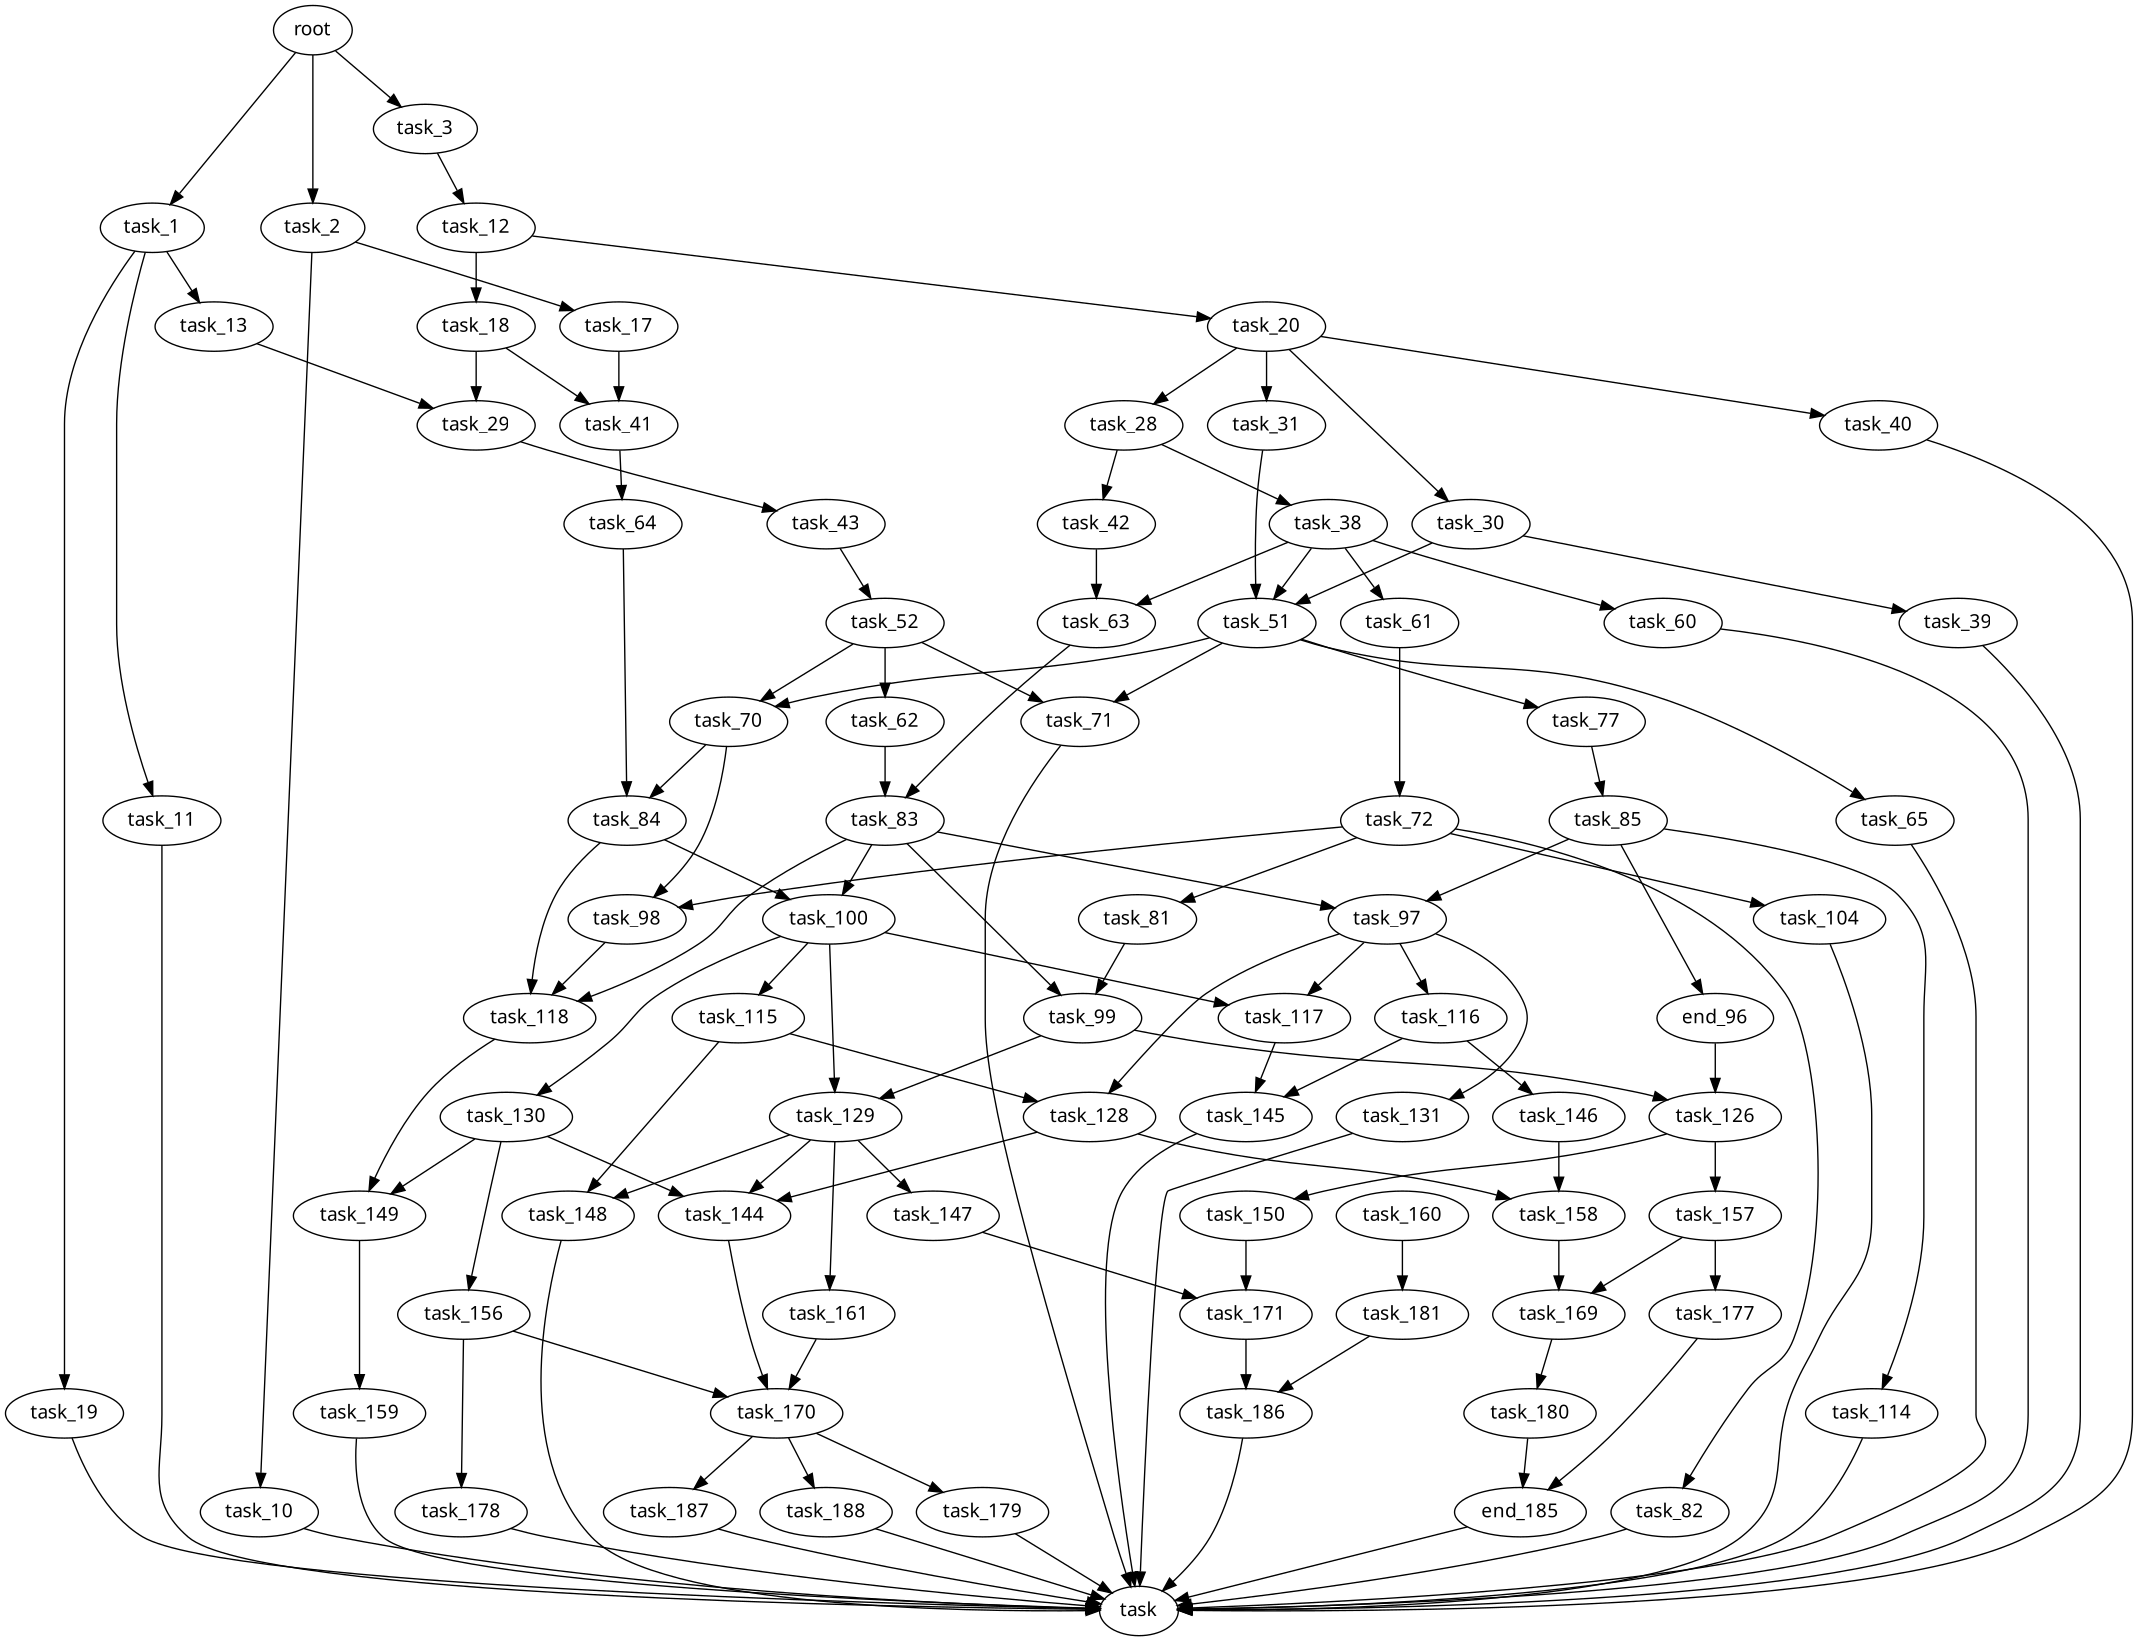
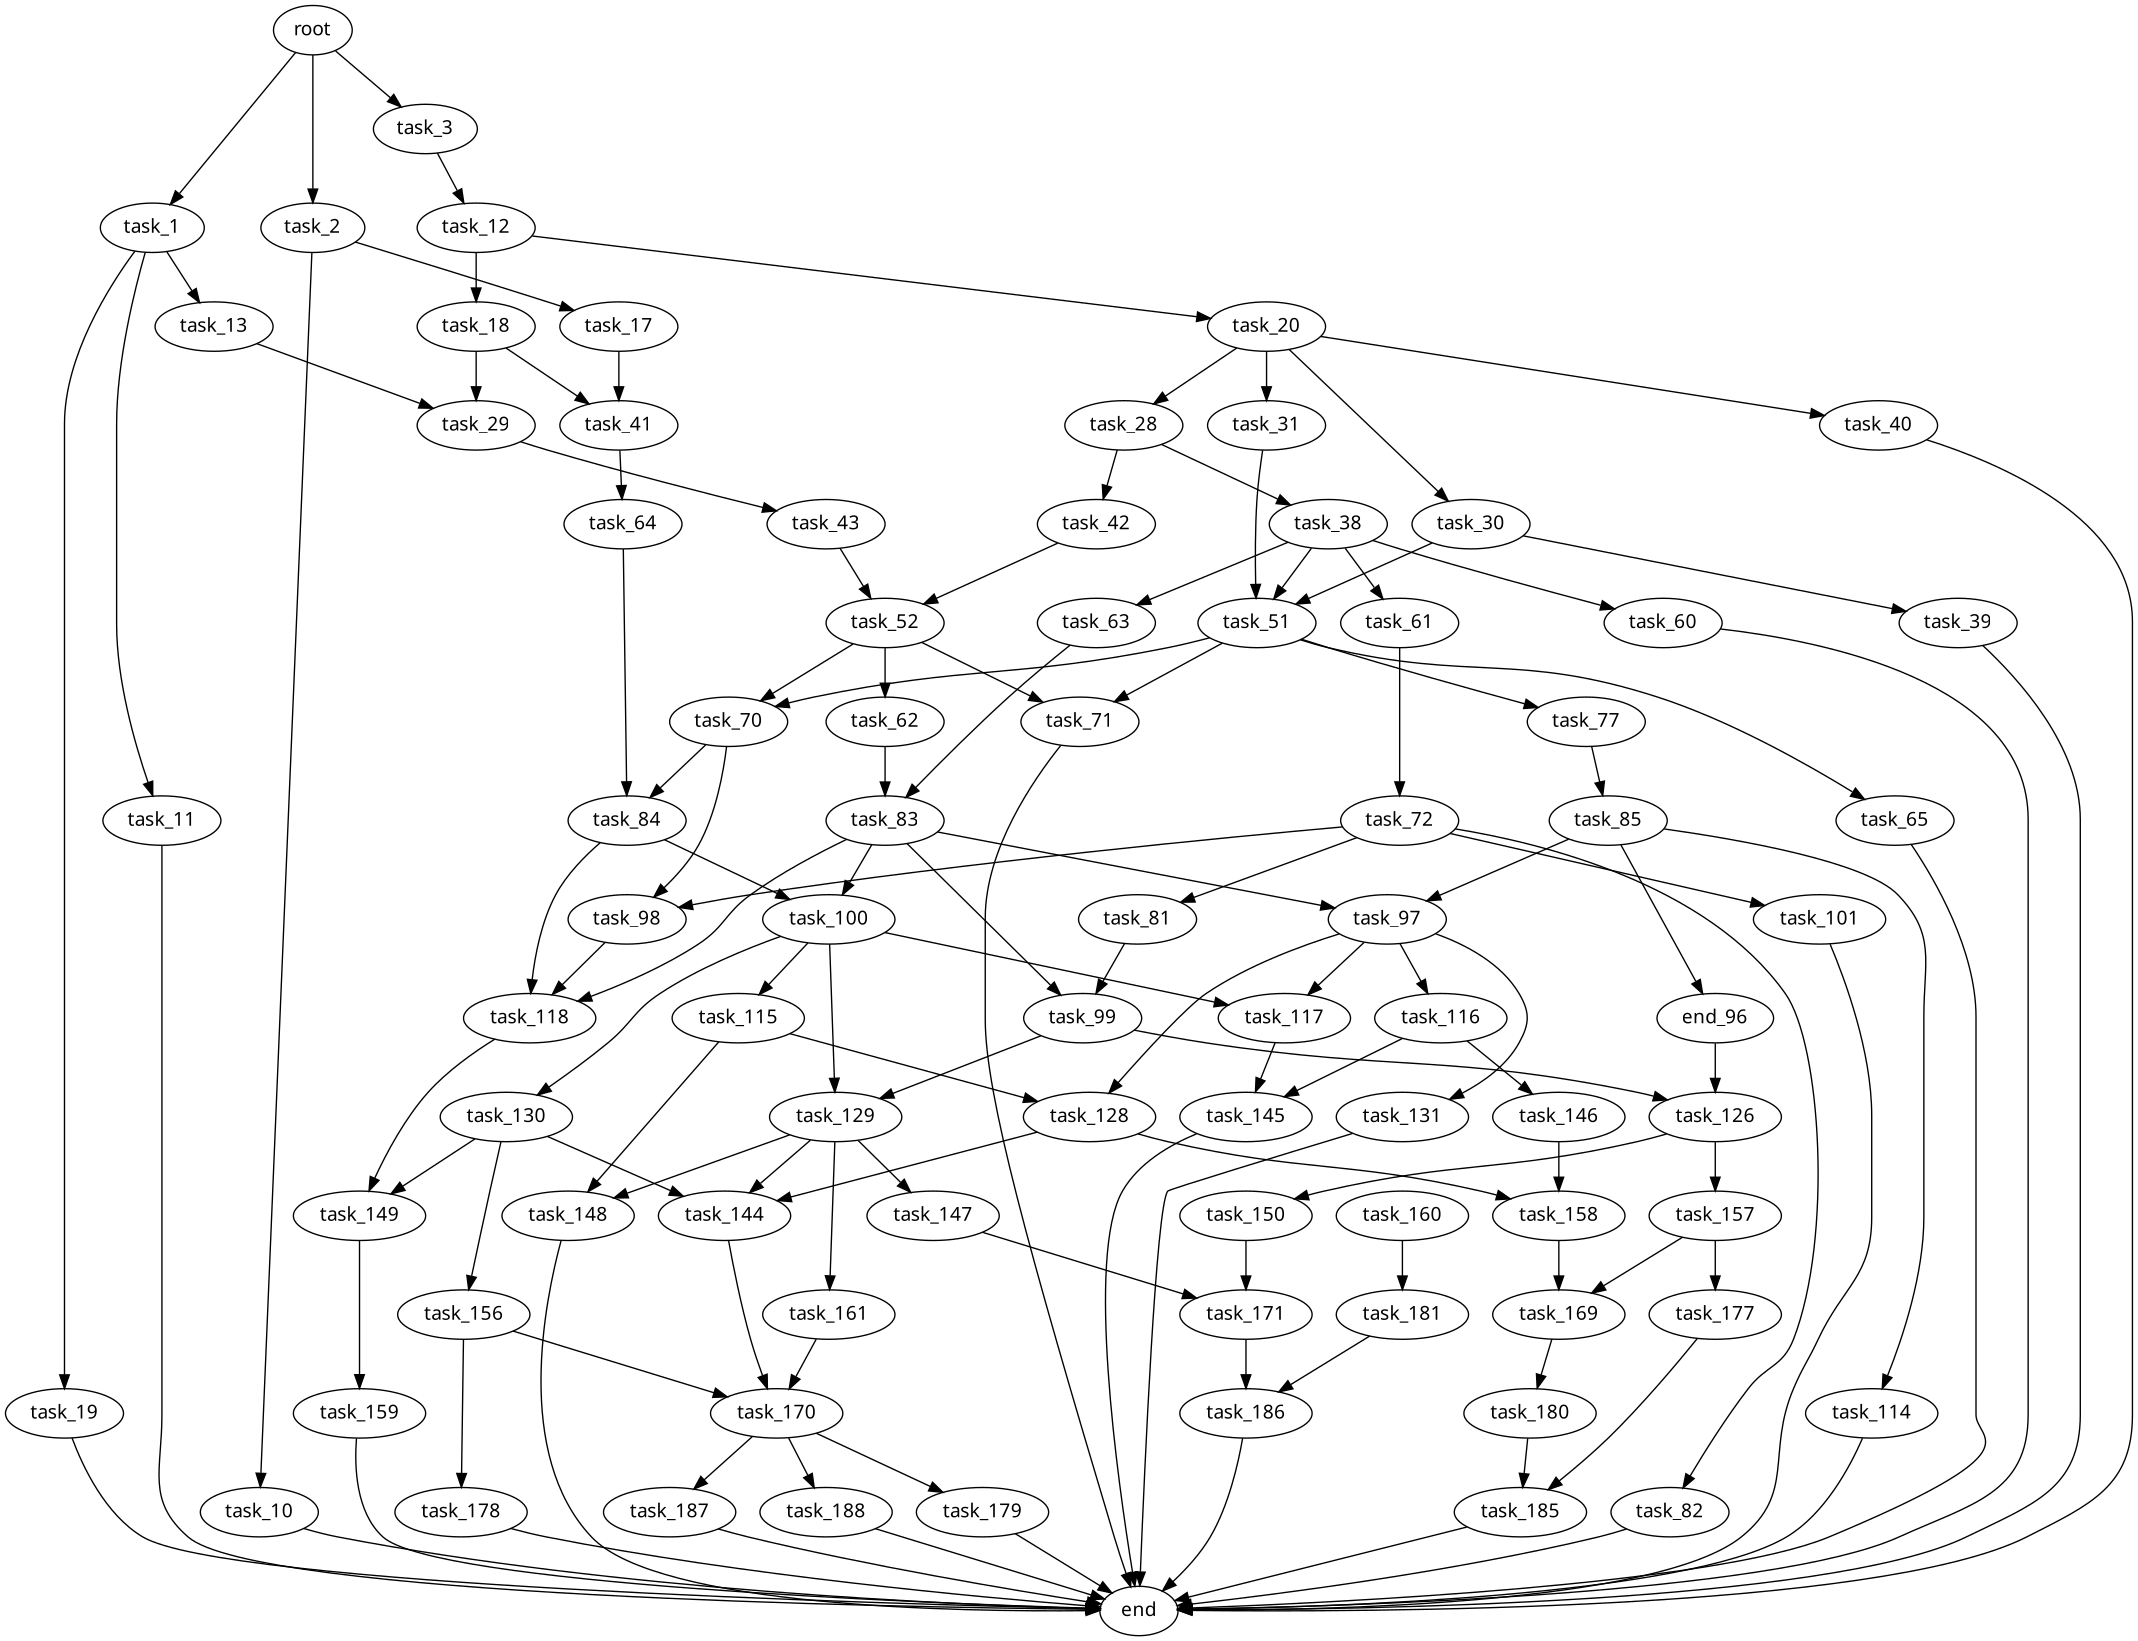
edge "task_42" -> "task_63": now "task_42" -> "task_52"
node "task_104": label "task_104" -> "task_101"
node "end_185": label "end_185" -> "task_185"
node "task": label "task" -> "end"
